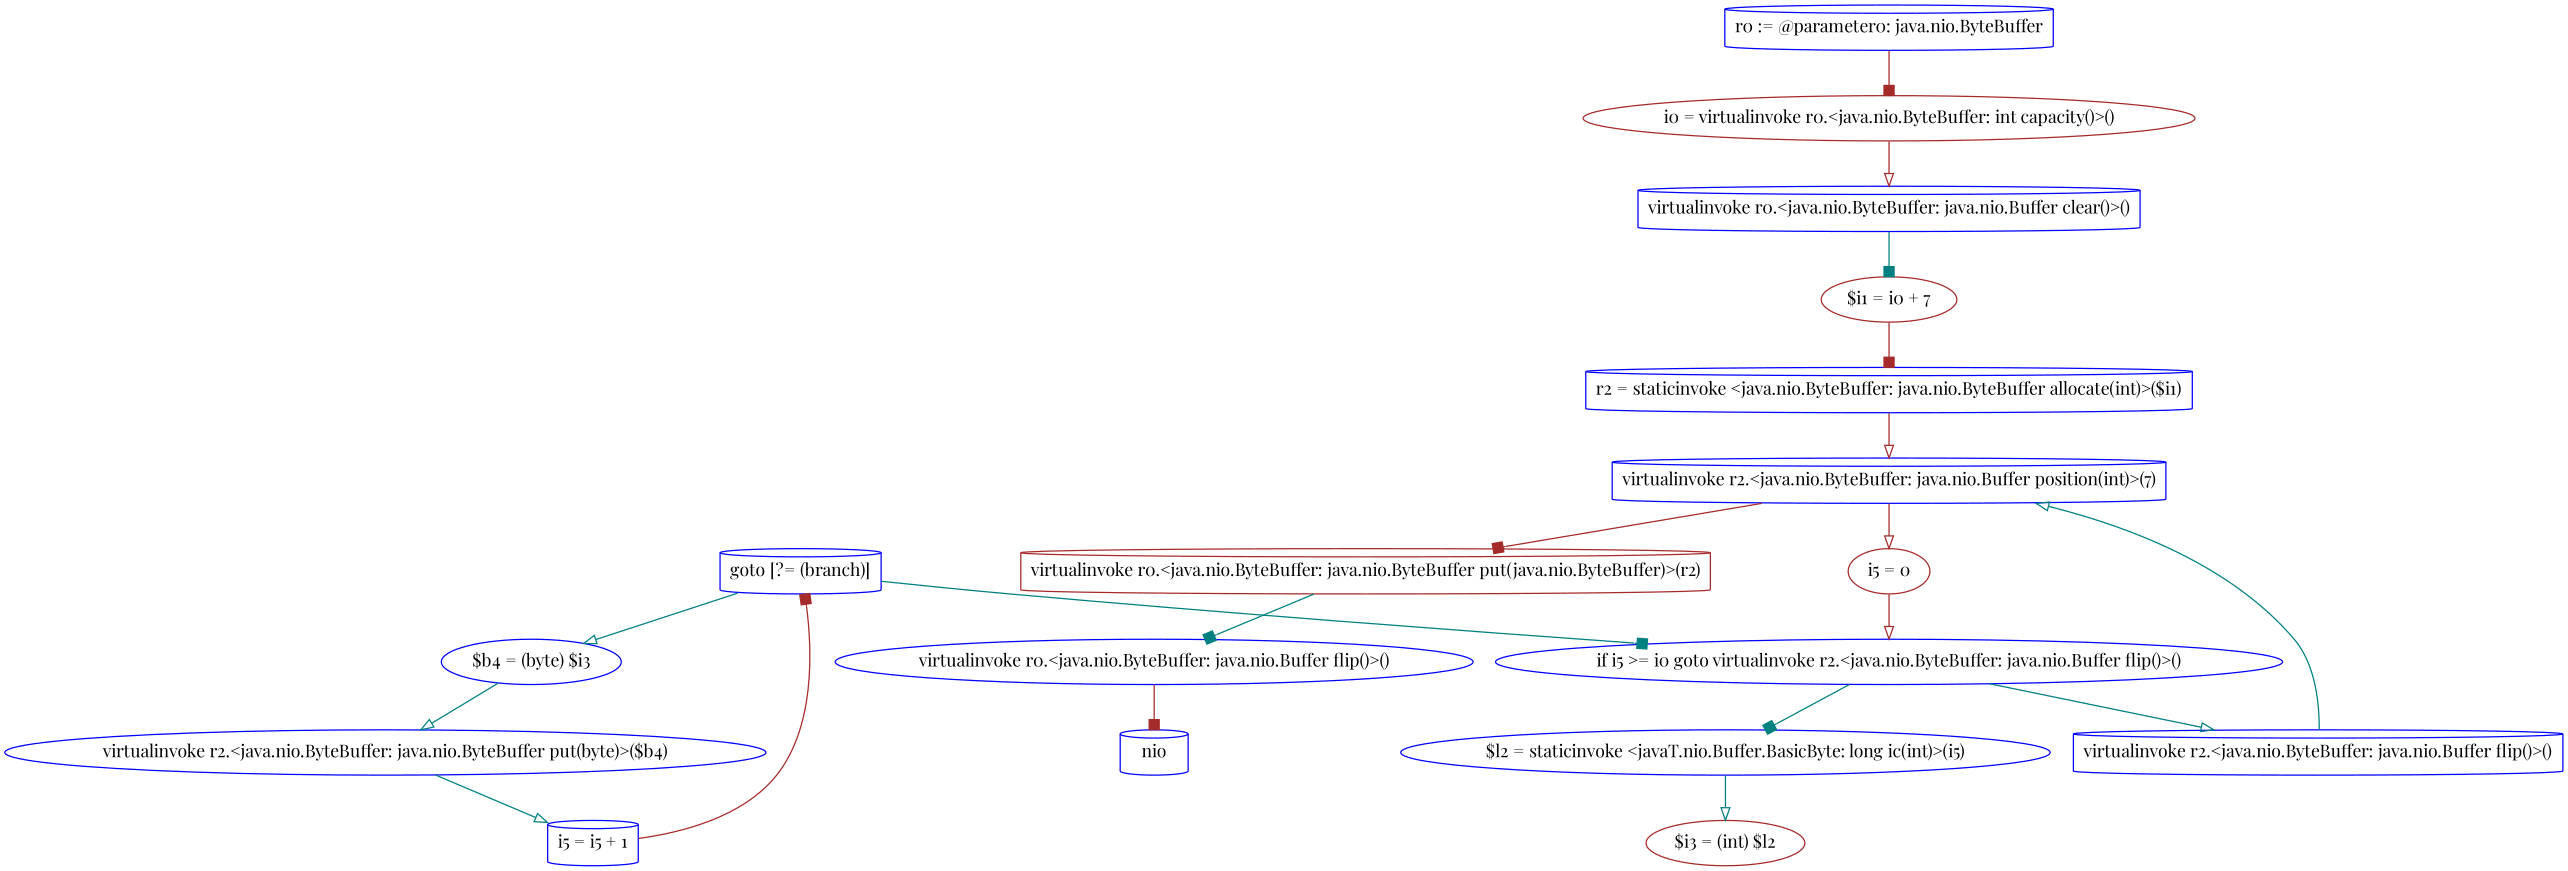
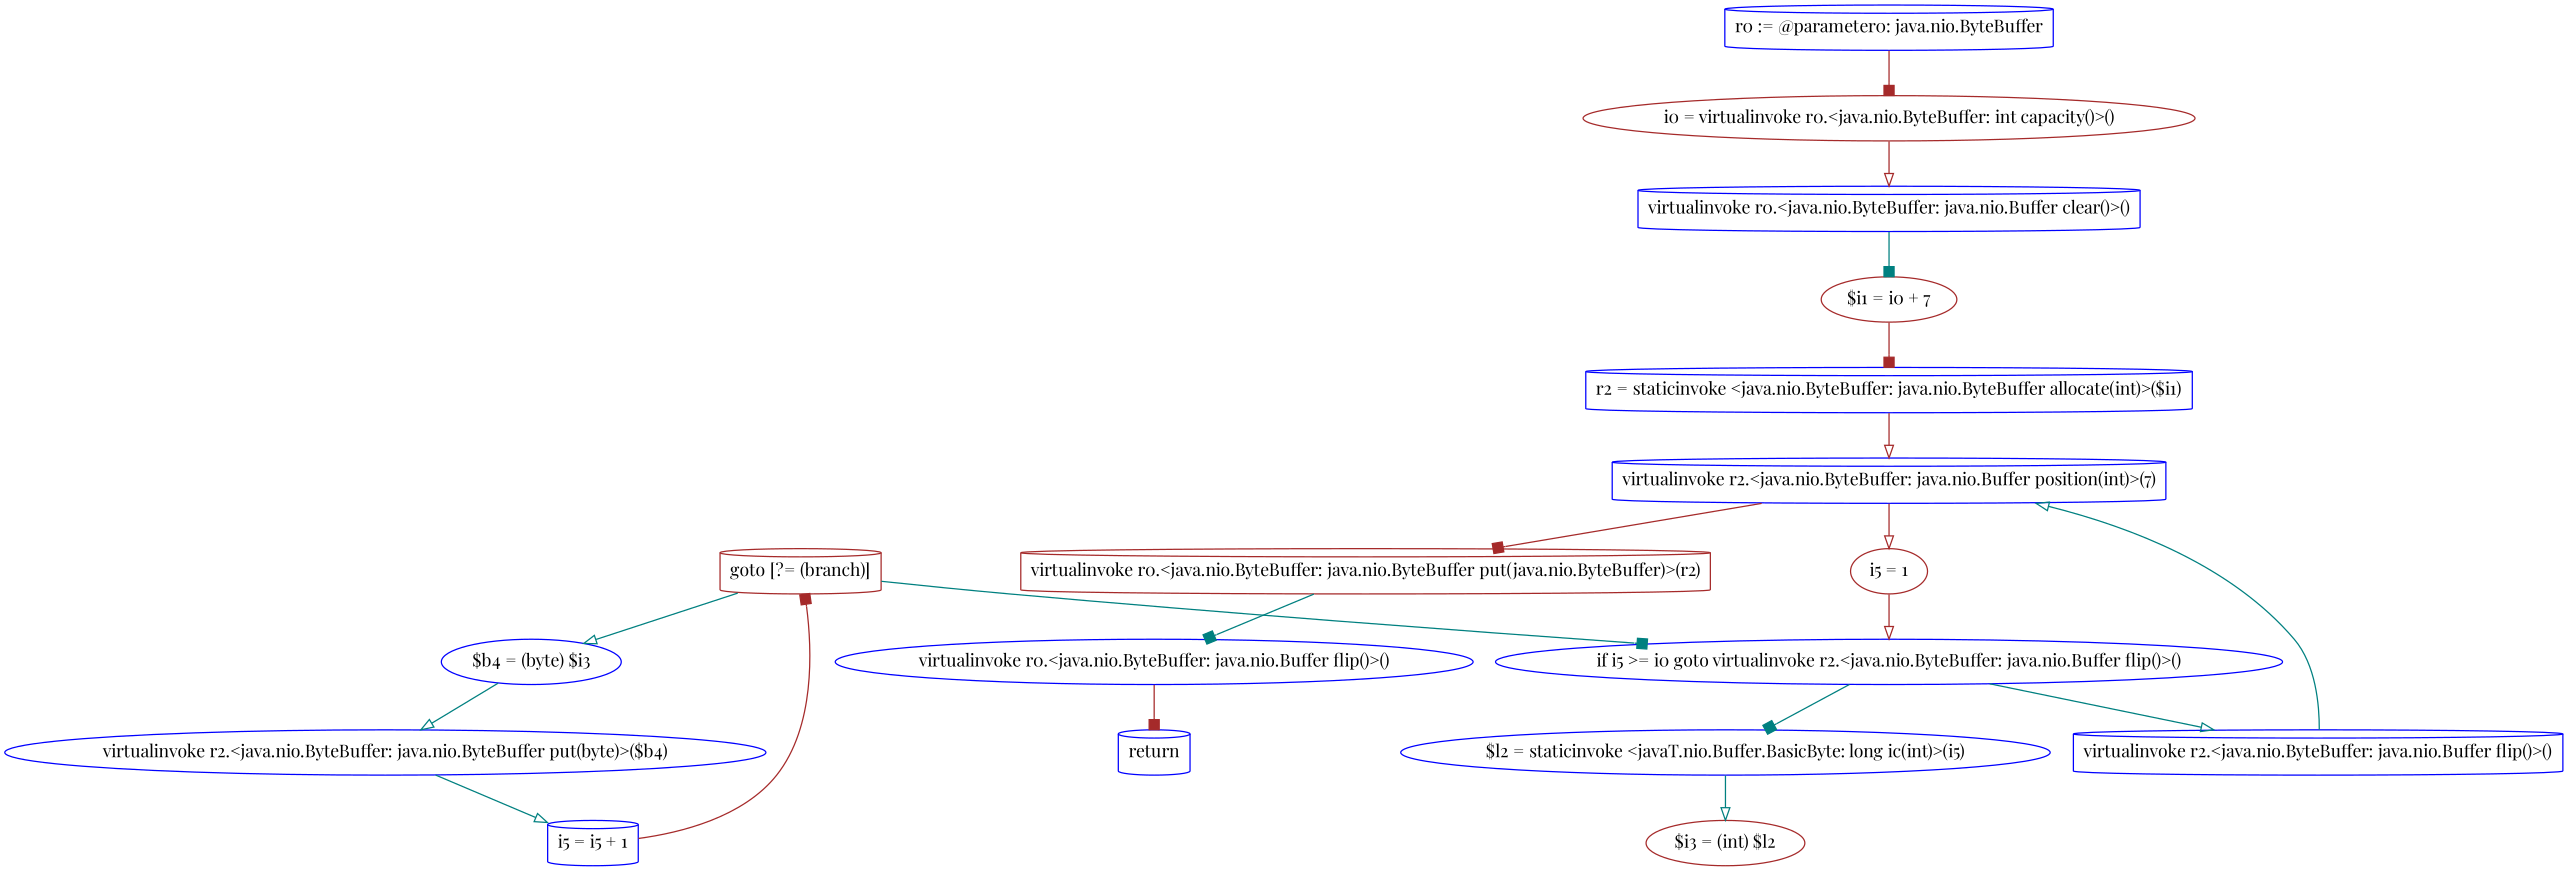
node "goto [?= (branch)]": color blue -> brown
node "i5 = 0": label "i5 = 0" -> "i5 = 1"
node "nio": label "nio" -> "return"
